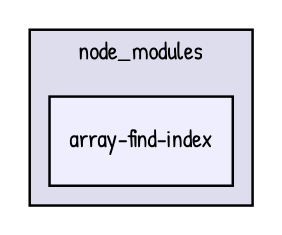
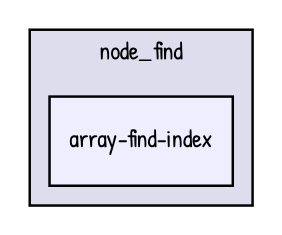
cluster "node_modules": label "node_modules" -> "node_find"
